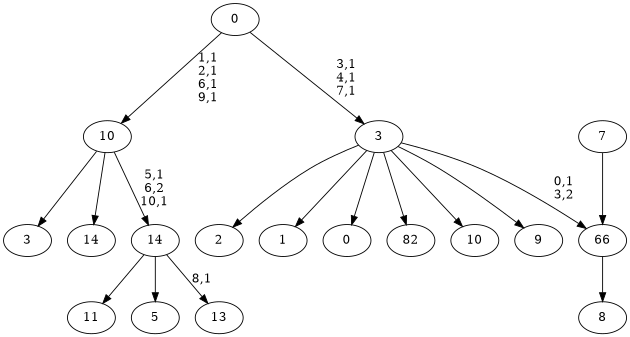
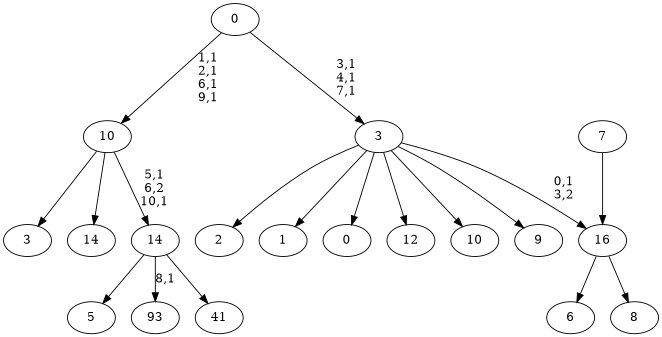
node "82": label "82" -> "12"
node "66": label "66" -> "16"
node "11": label "11" -> "41"
node "13": label "13" -> "93"
node "6": added
